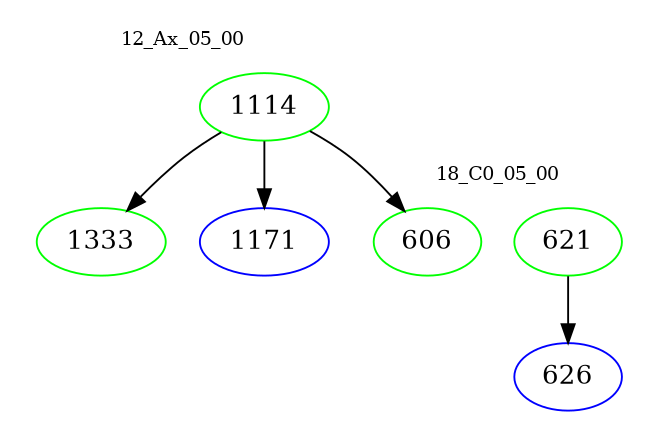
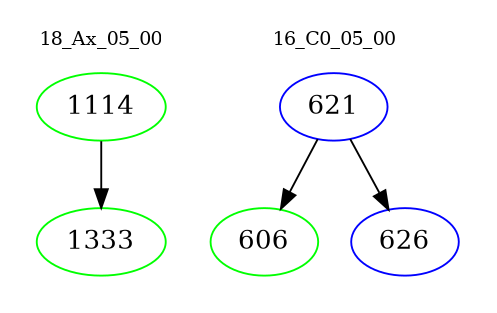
cluster "12_Ax_05_00": label "12_Ax_05_00" -> "18_Ax_05_00"
edge "1114" -> "606": now "621" -> "606"
cluster "18_C0_05_00": label "18_C0_05_00" -> "16_C0_05_00"
node "1171": removed
node "621": color green -> blue
